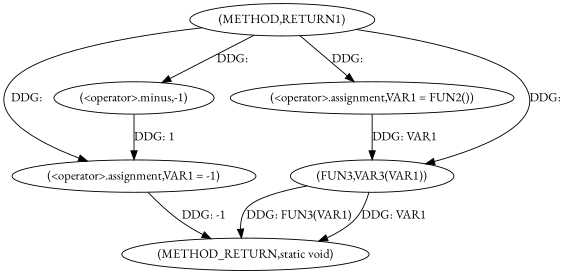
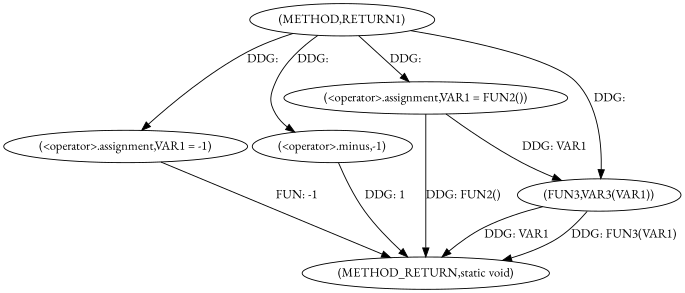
edge "(<operator>.minus,-1)" -> "(<operator>.assignment,VAR1 = -1)": now "(<operator>.minus,-1)" -> "(METHOD_RETURN,static void)"
edge "(<operator>.assignment,VAR1 = FUN2())" -> "(METHOD_RETURN,static void)": added, label "DDG: FUN2()"
edge "(<operator>.assignment,VAR1 = -1)" -> "(METHOD_RETURN,static void)": label "DDG: -1" -> "FUN: -1"
